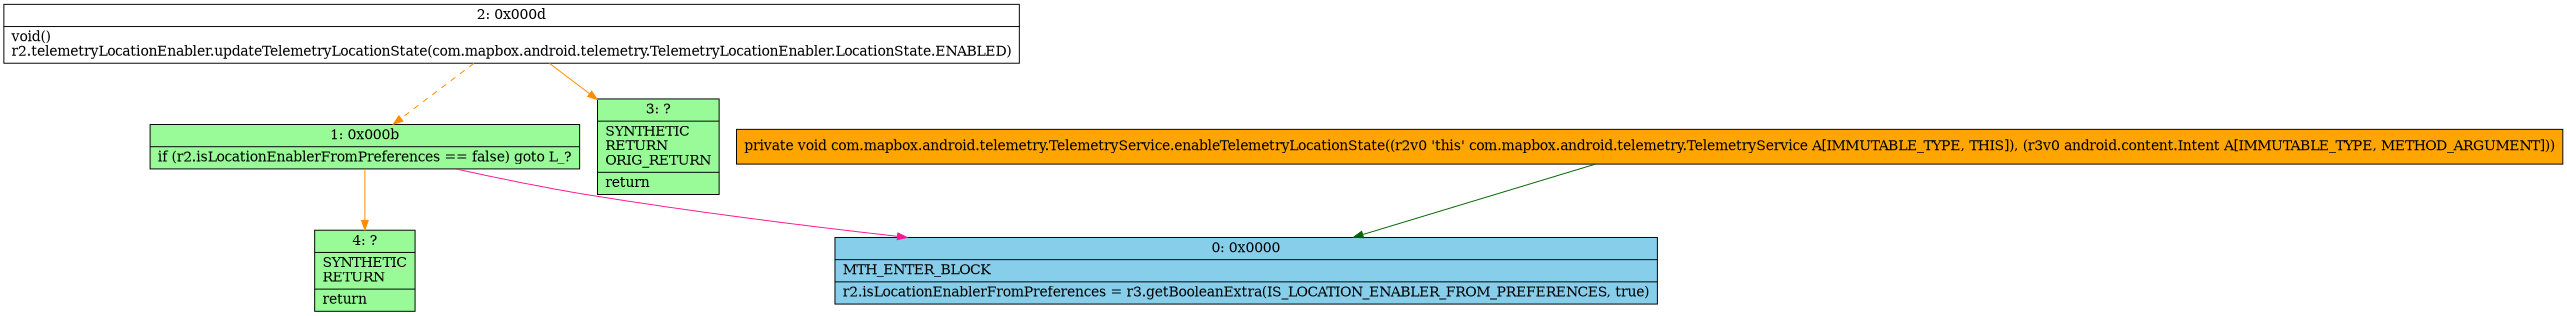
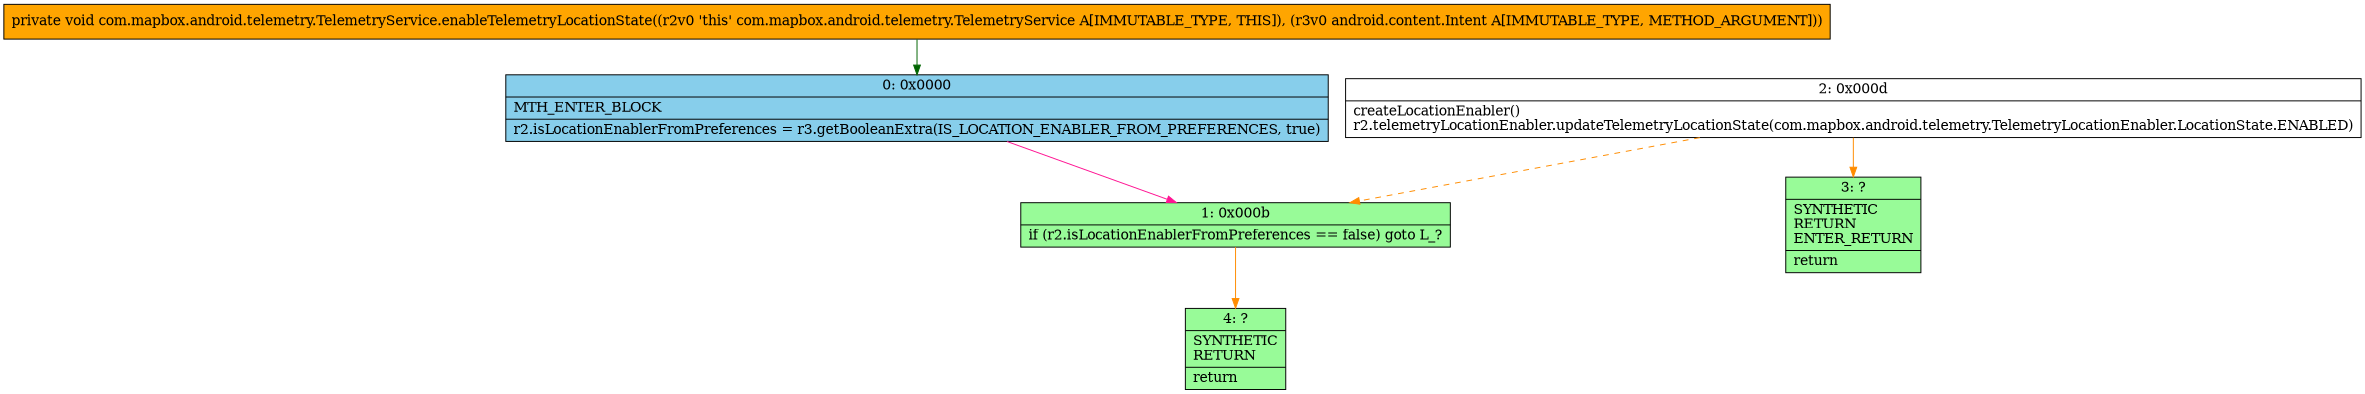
node "2: 0x000d": text "void()" -> "createLocationEnabler()"
node "3: ?": text "ORIG_RETURN" -> "ENTER_RETURN"
edge "1: 0x000b" -> "0: 0x0000": reversed
